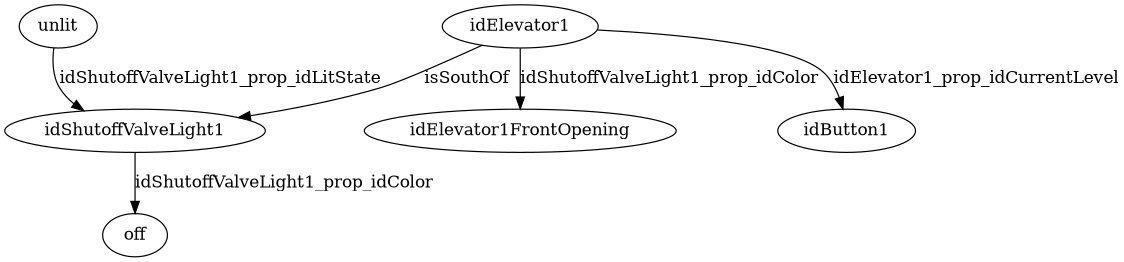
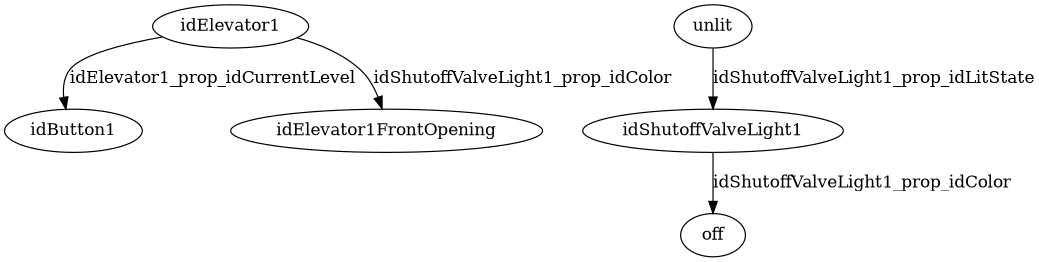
edge "idElevator1" -> "idShutoffValveLight1": removed, label "isSouthOf"
